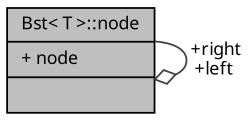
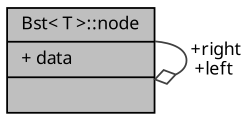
node "Bst< T >::node": text "+ node" -> "+ data"
